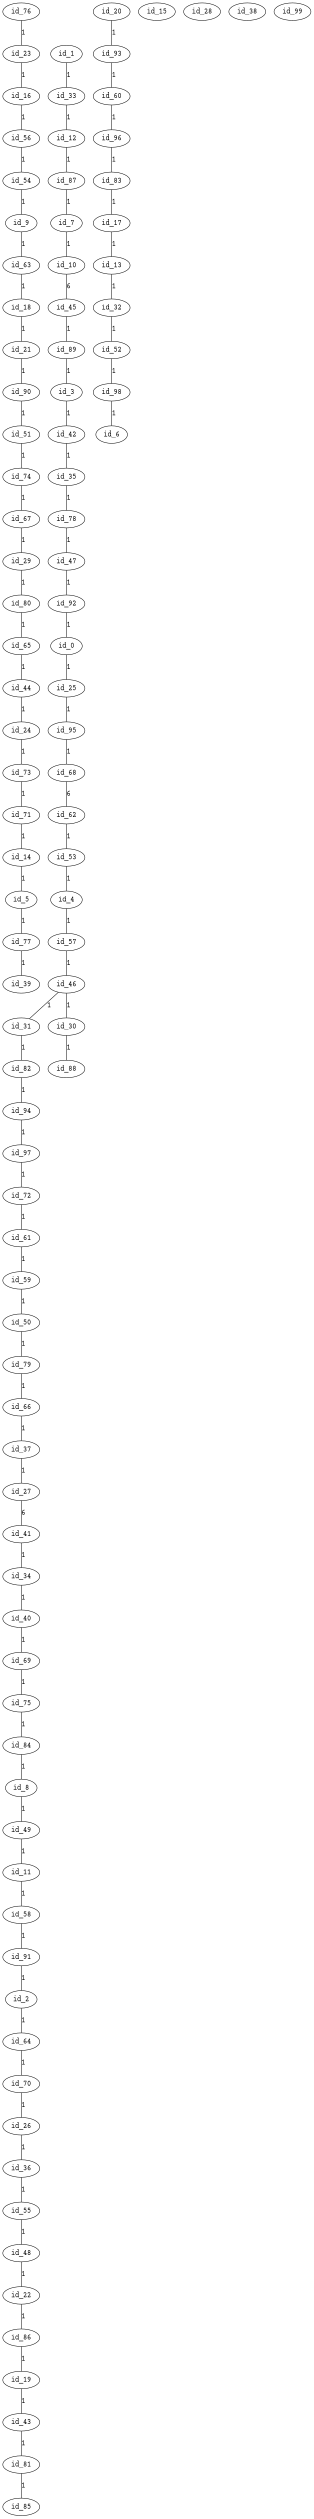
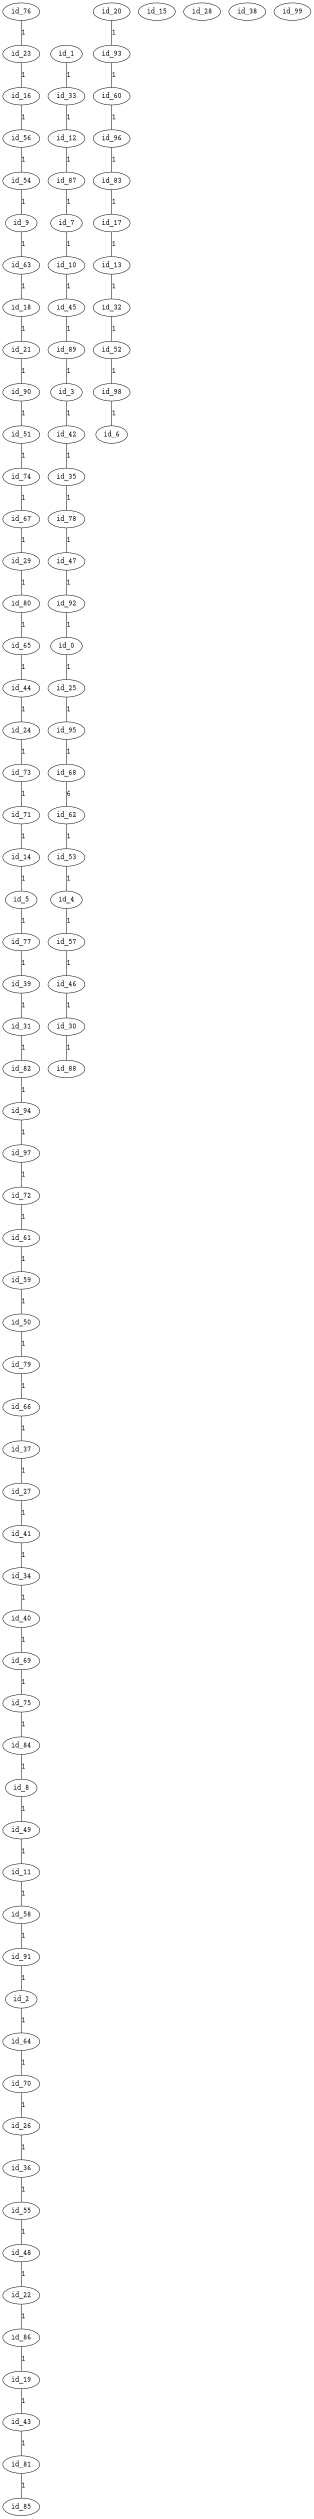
edge "id_10" -- "id_45": label "6" -> "1"
edge "id_46" -- "id_31": now "id_39" -- "id_31"
edge "id_27" -- "id_41": label "6" -> "1"
